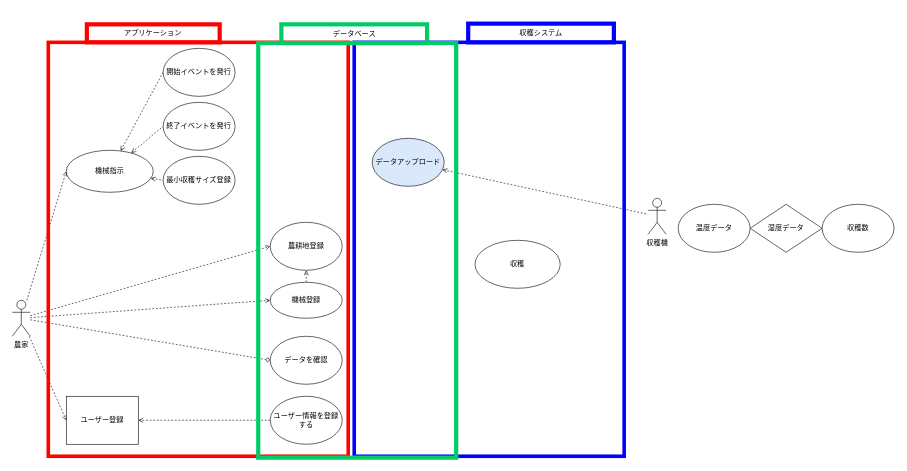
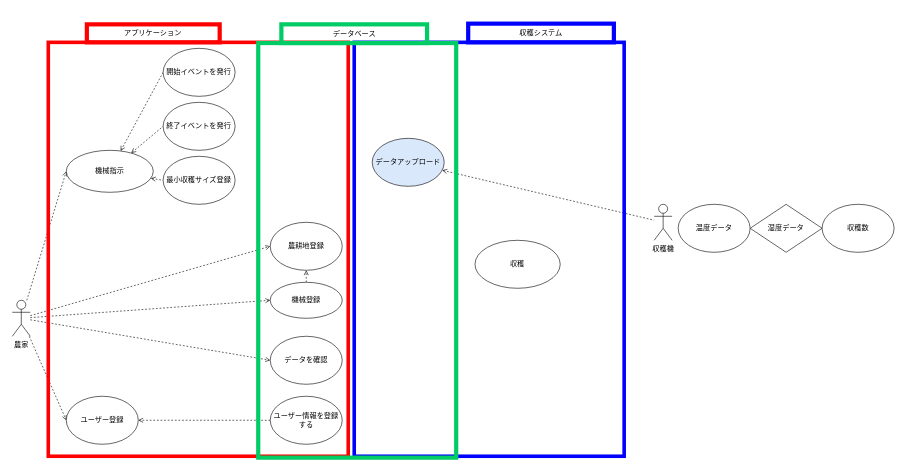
node "収穫機": moved (657, 216) -> (663, 222)
edge "農家" -> "データを確認": arrowhead diamond -> open
node "ユーザー登録": shape rectangle -> ellipse
